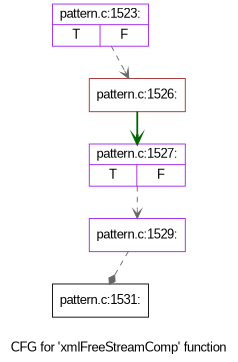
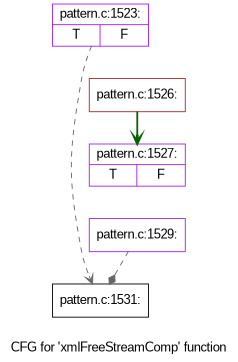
edge "pattern.c:1523:" -> "pattern.c:1526:": now "pattern.c:1523:" -> "pattern.c:1531:"
edge "pattern.c:1527:" -> "pattern.c:1529:": removed
